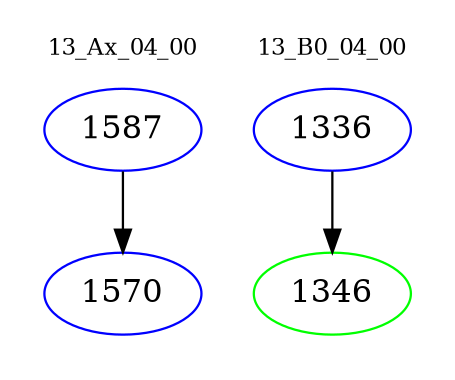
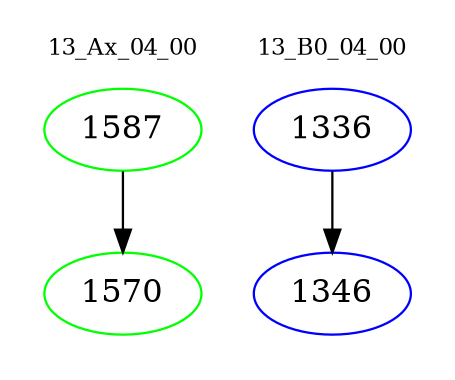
node "1587": color blue -> green
node "1570": color blue -> green
node "1346": color green -> blue
